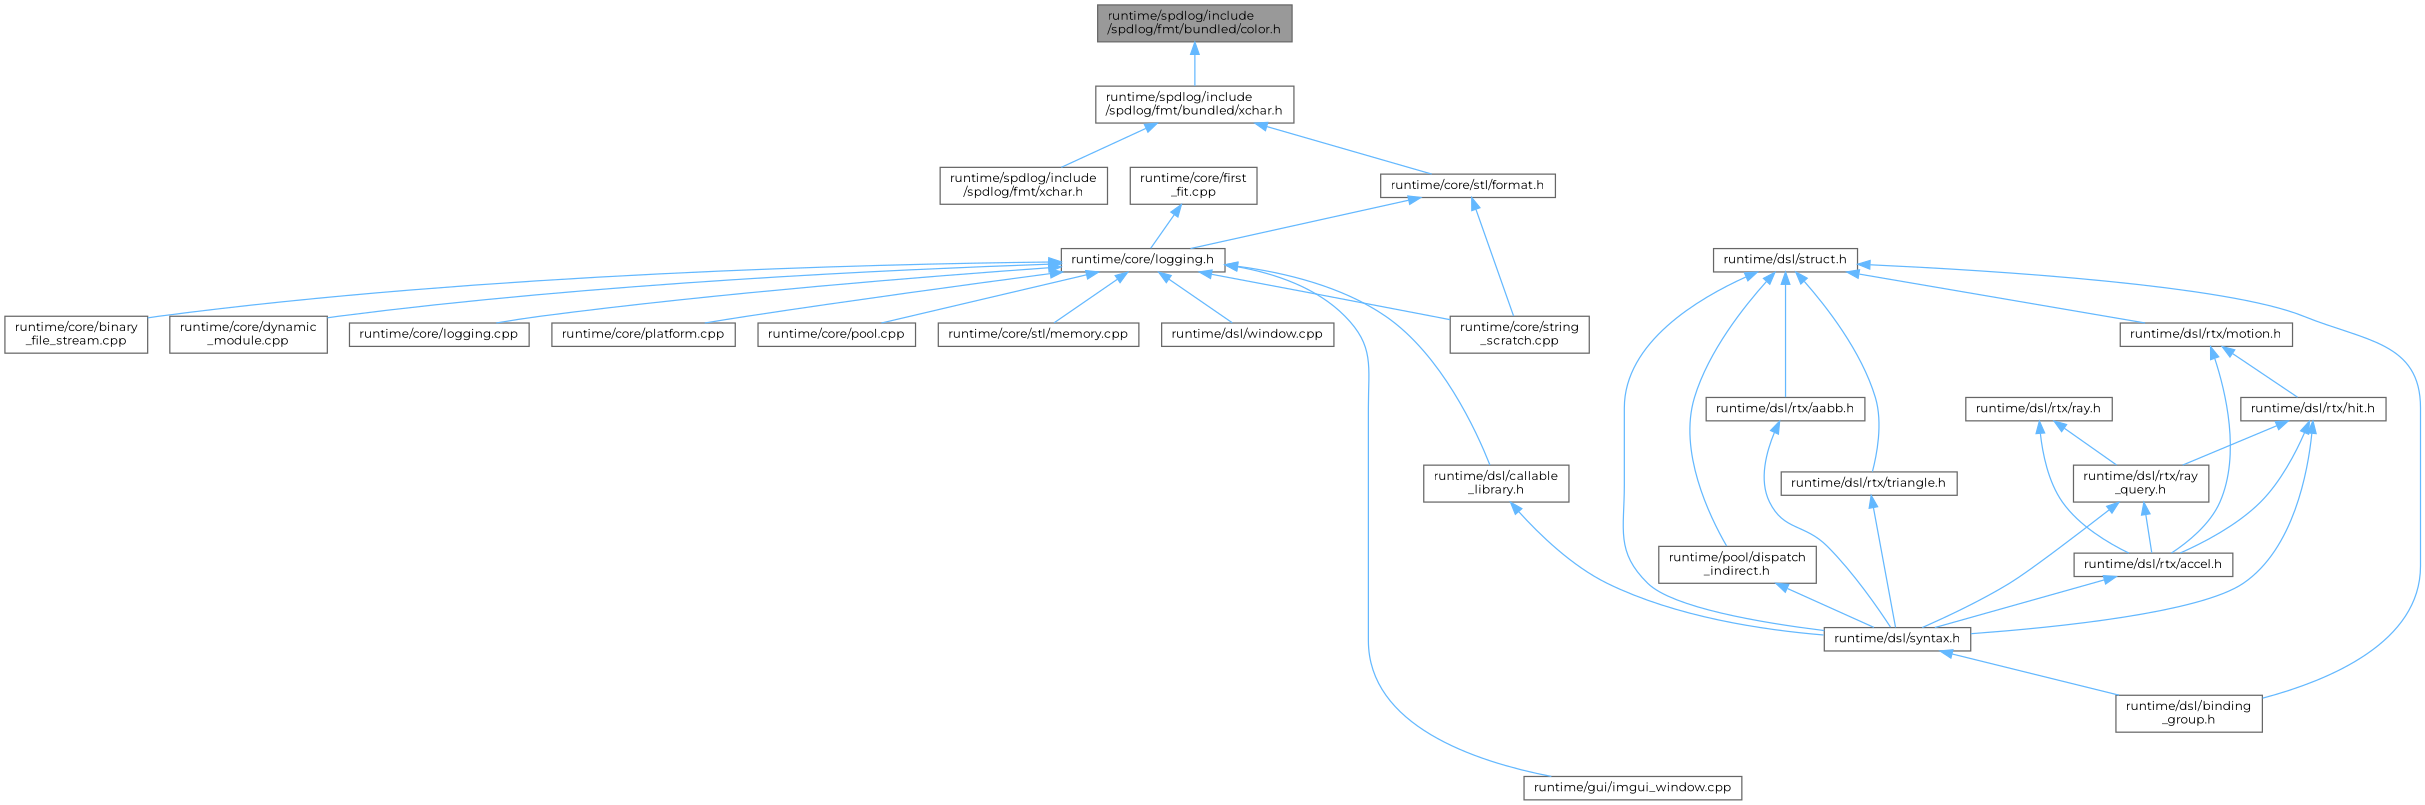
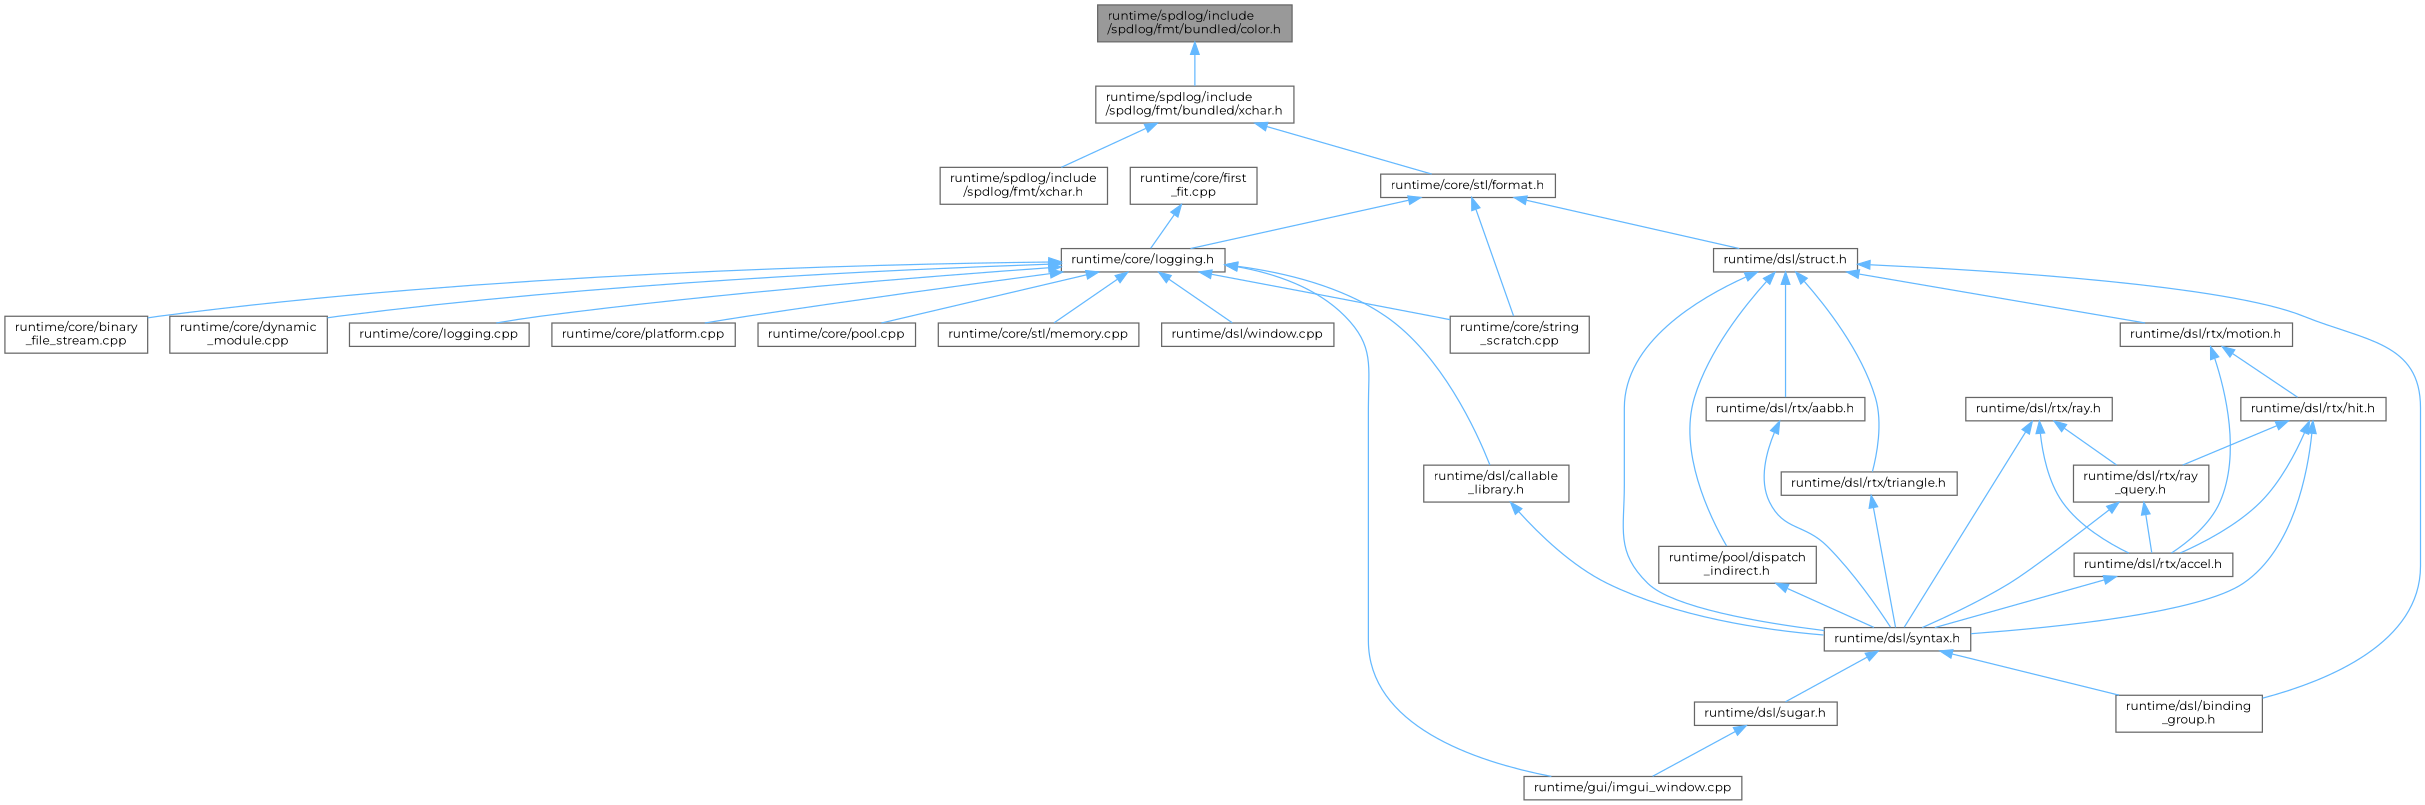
edge "runtime/dsl/struct.h" -> "runtime/core/stl/format.h": added
edge "runtime/dsl/syntax.h" -> "runtime/dsl/rtx/ray.h": added
node "runtime/dsl/sugar.h": added
